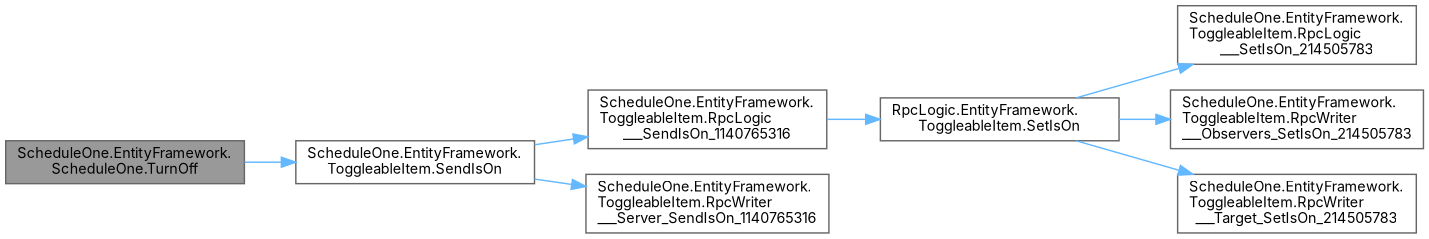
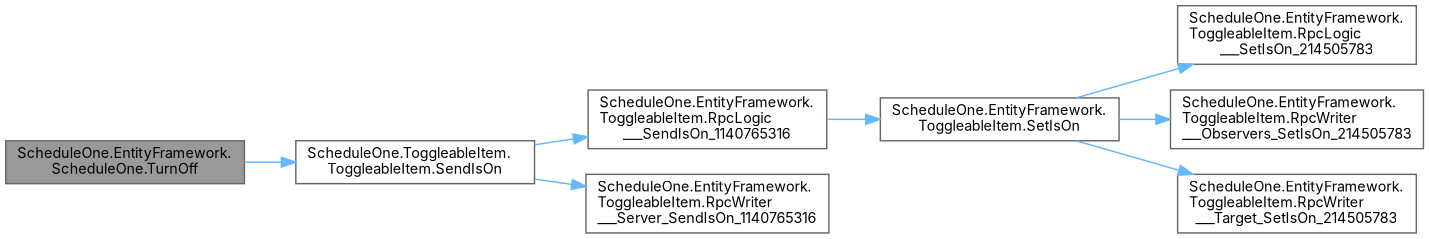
node "RpcLogic.EntityFramework. ToggleableItem.SetIsOn": label "RpcLogic.EntityFramework. ToggleableItem.SetIsOn" -> "ScheduleOne.EntityFramework. ToggleableItem.SetIsOn"
node "ScheduleOne.EntityFramework. ToggleableItem.SendIsOn": label "ScheduleOne.EntityFramework. ToggleableItem.SendIsOn" -> "ScheduleOne.ToggleableItem. ToggleableItem.SendIsOn"
